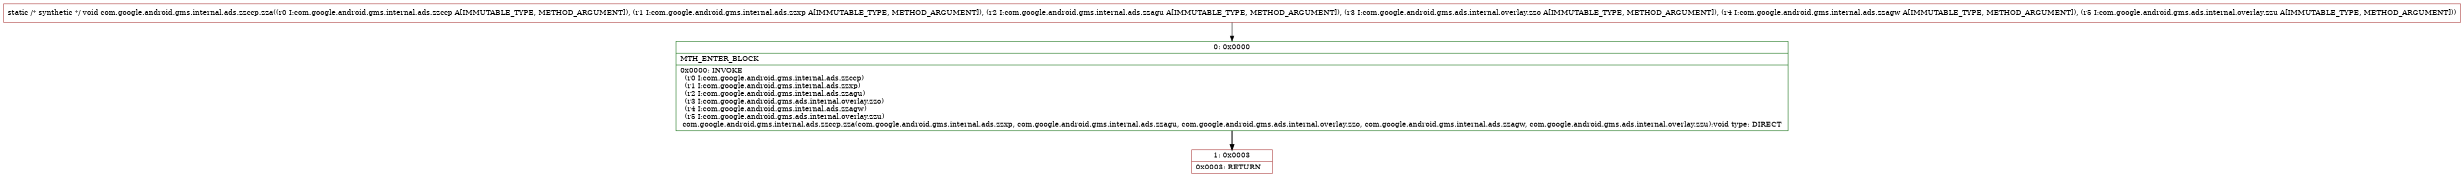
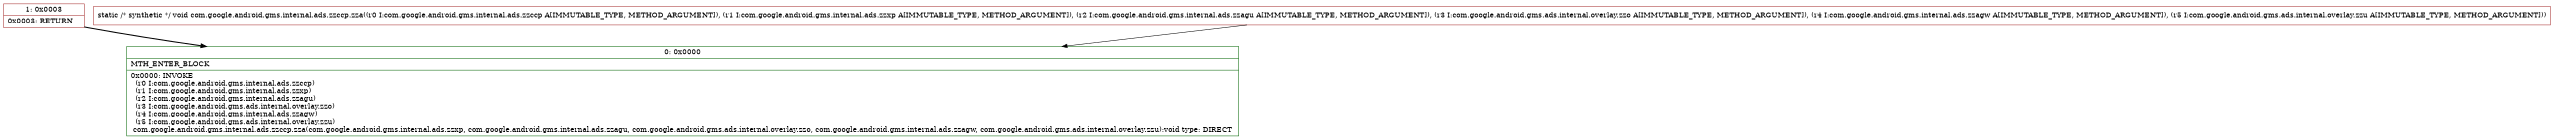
edge "0: 0x0000" -> "1: 0x0003": reversed
